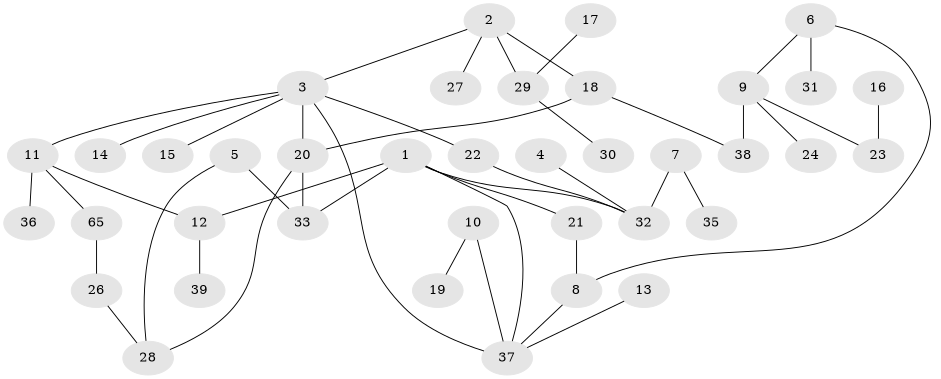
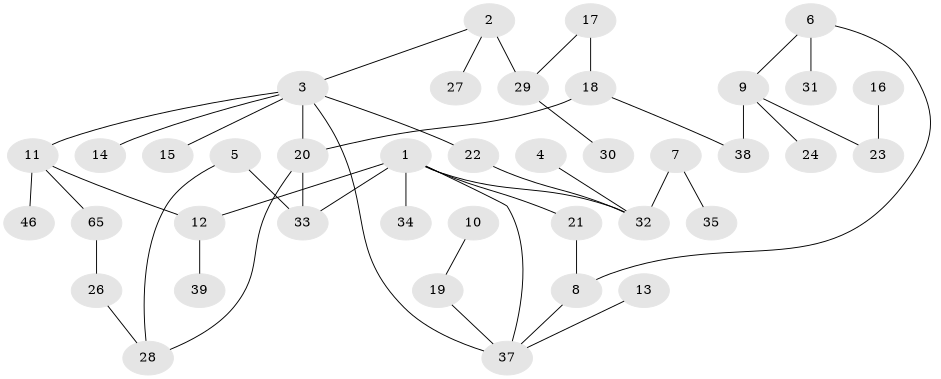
edge "2" -- "18": now "17" -- "18"
node "36": label "36" -> "46"
node "34": added
edge "10" -- "37": now "19" -- "37"
